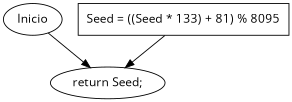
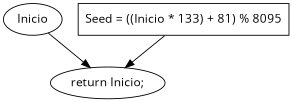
node "Seed = ((Seed * 133) + 81) % 8095": label "Seed = ((Seed * 133) + 81) % 8095" -> "Seed = ((Inicio * 133) + 81) % 8095"
node "return Seed;": label "return Seed;" -> "return Inicio;"
